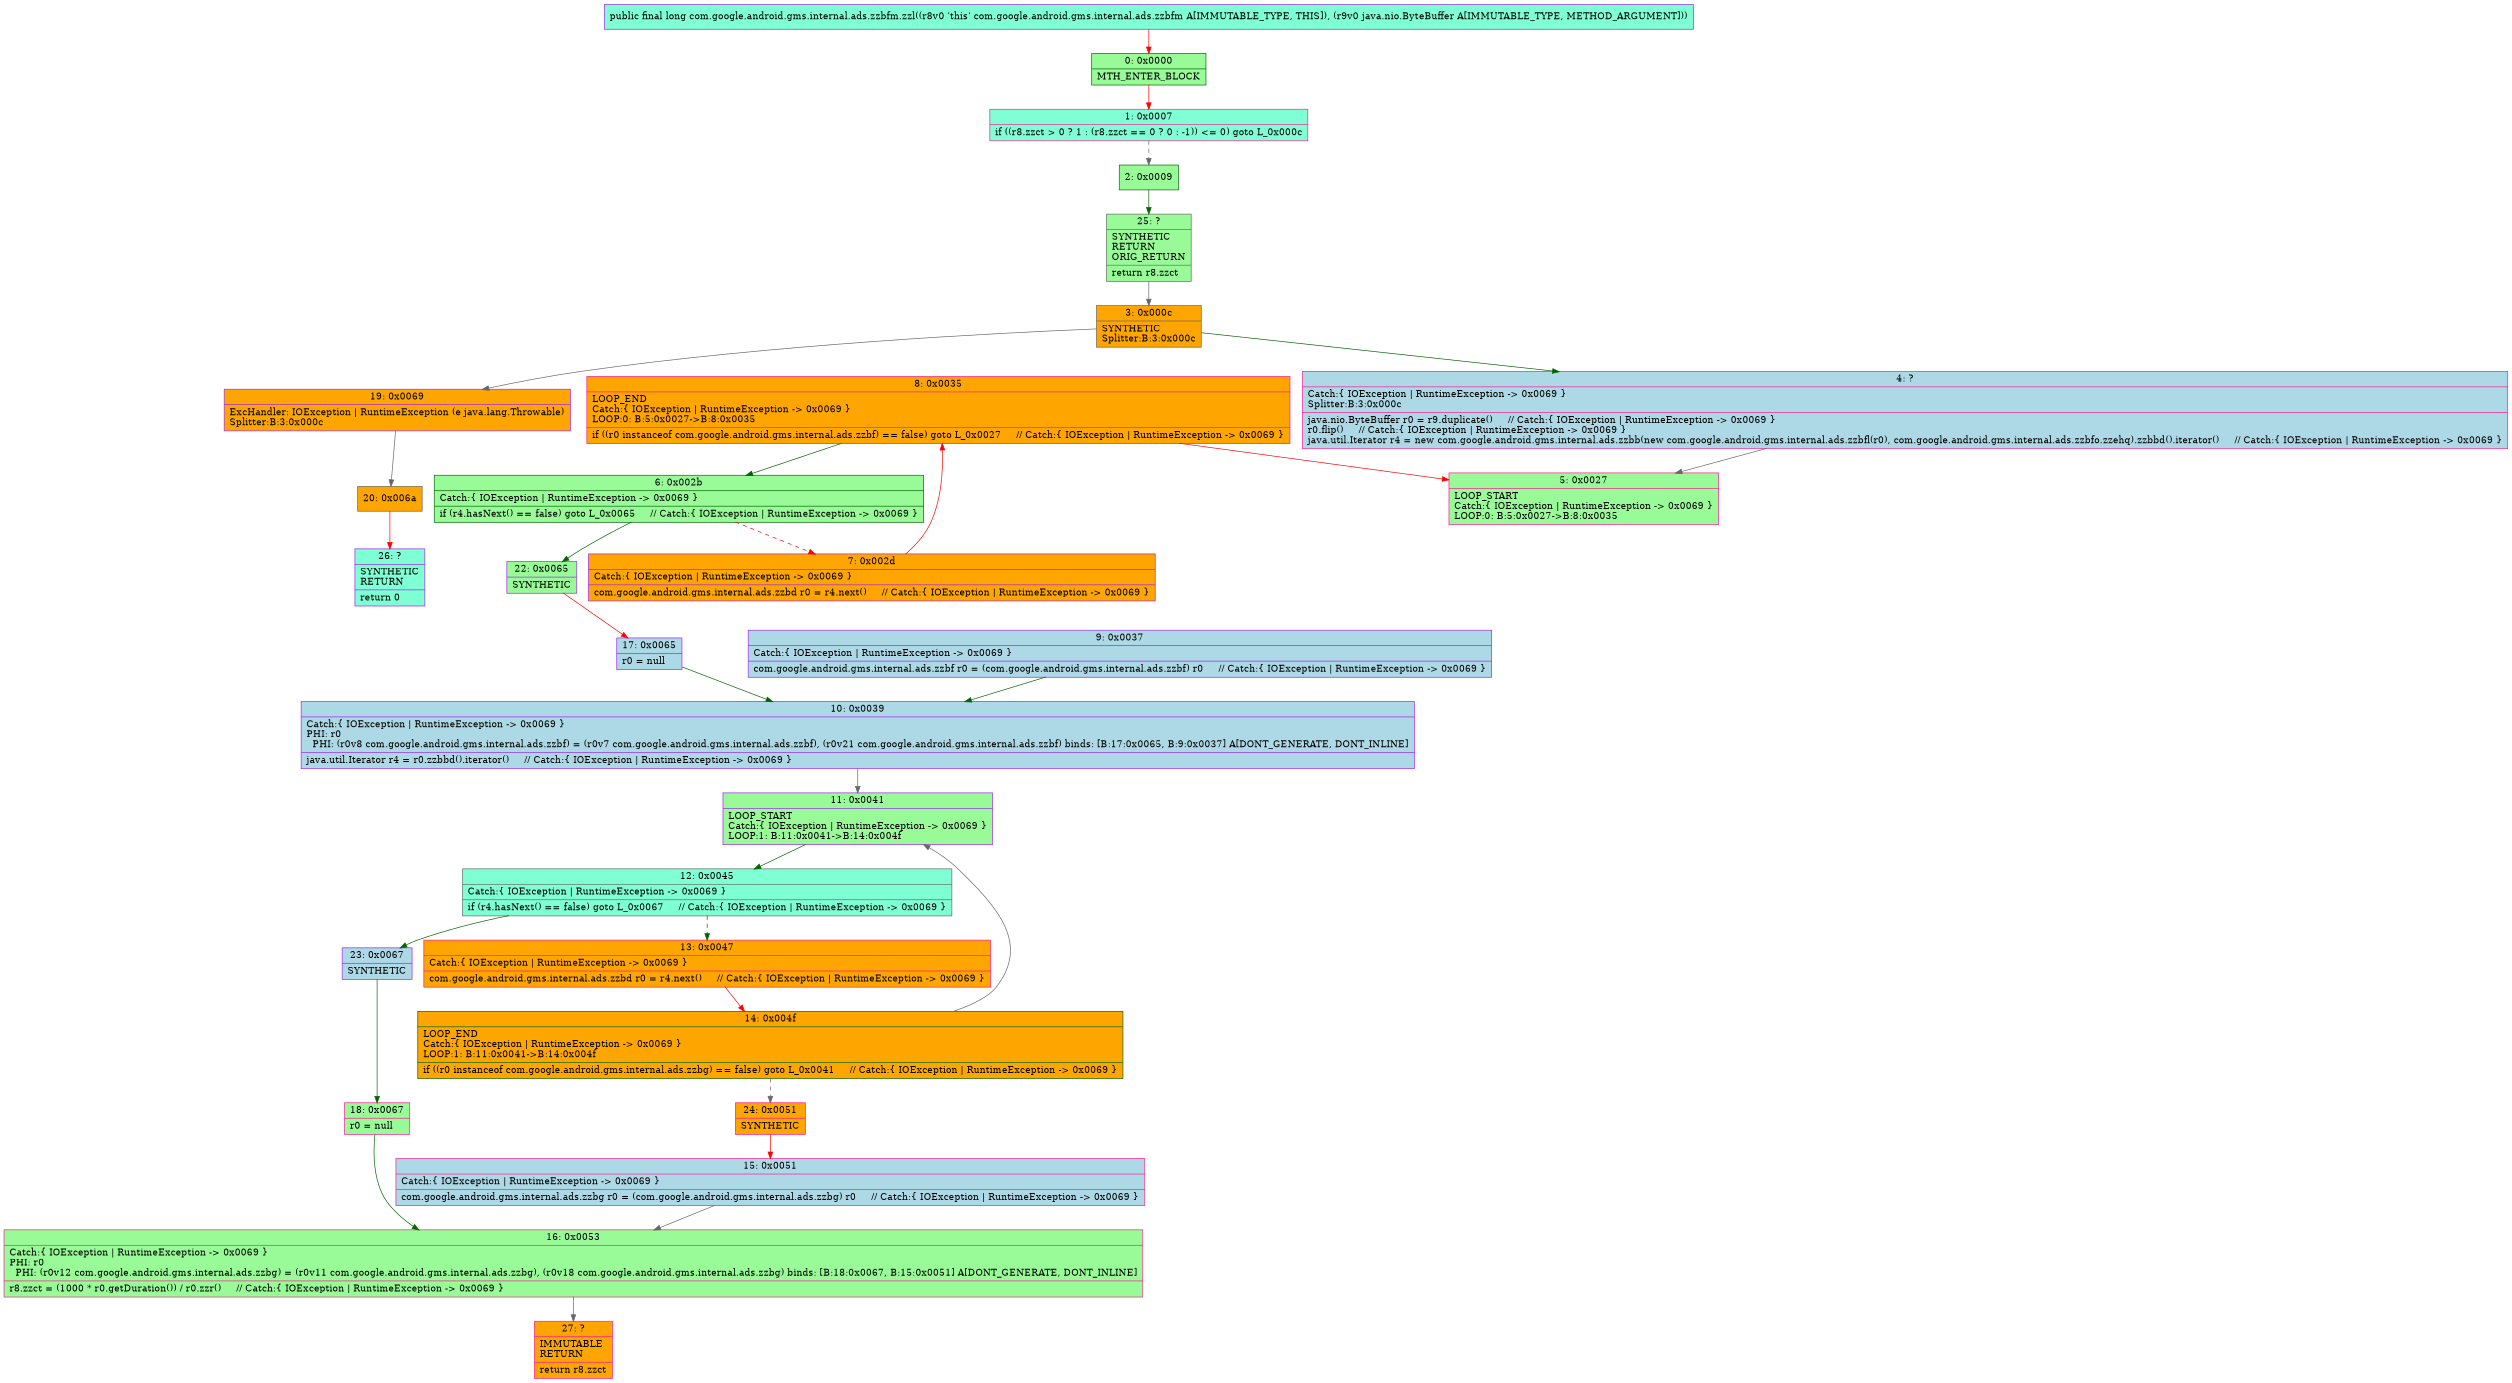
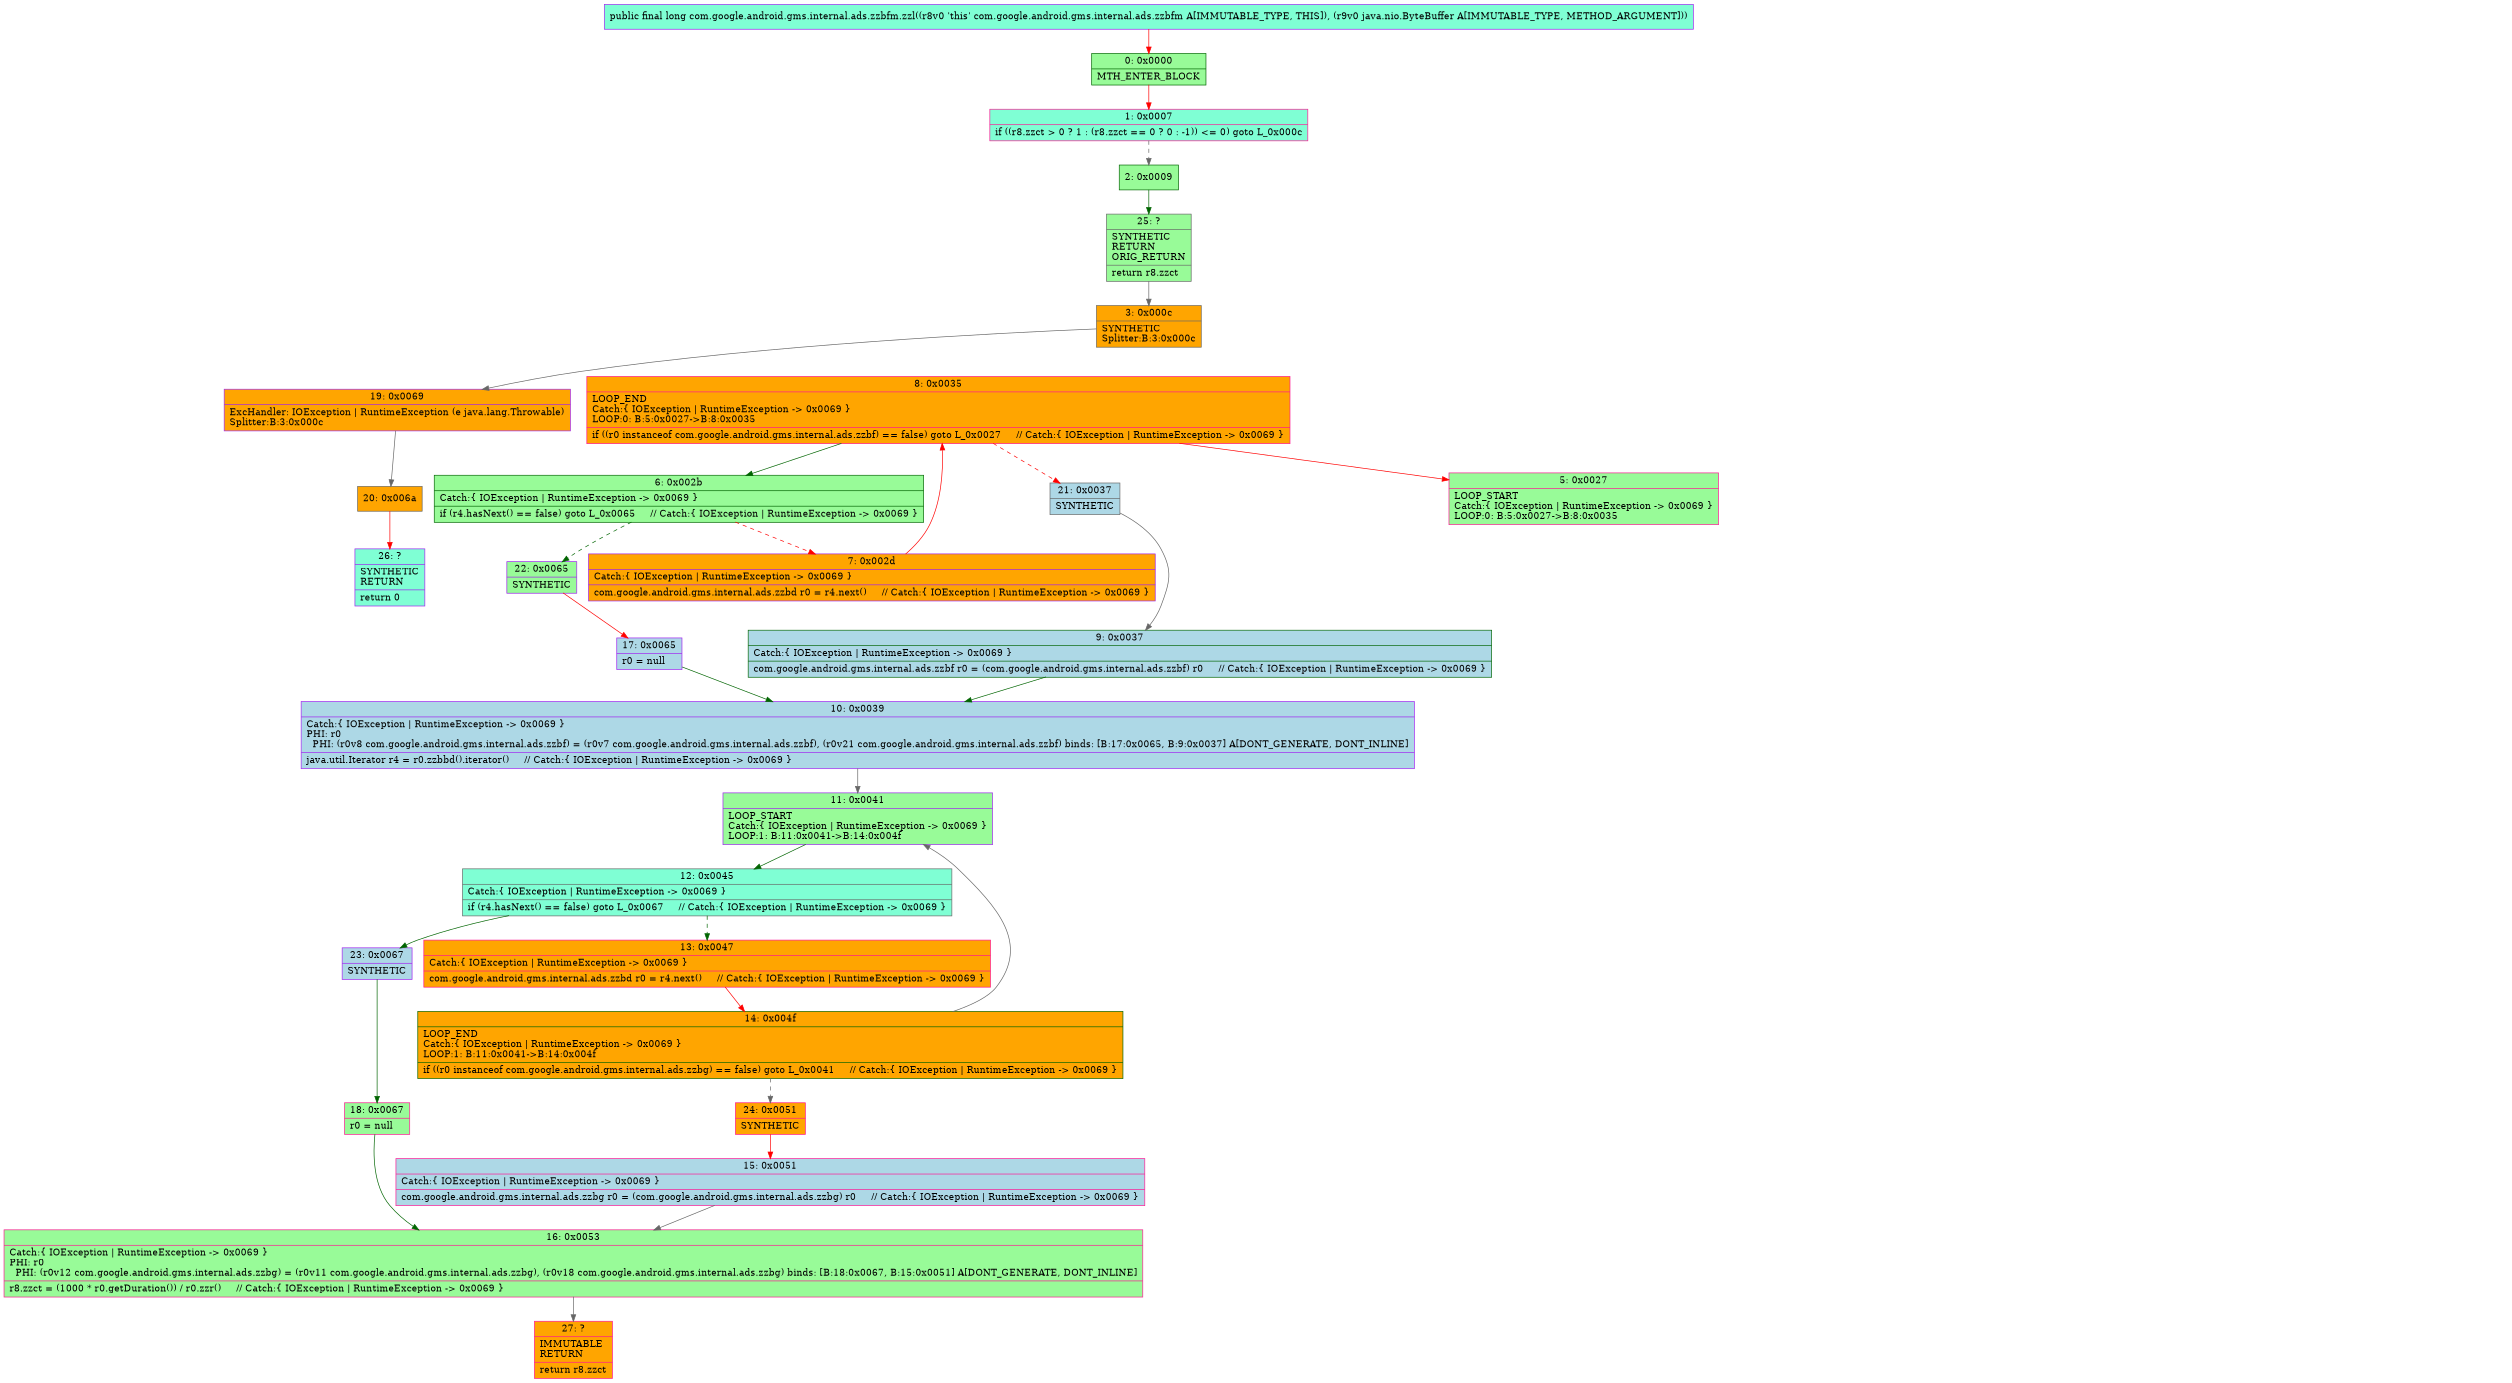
node "4: ?": removed
node "21: 0x0037": added
edge "6: 0x002b" -> "22: 0x0065": style solid -> dashed
node "9: 0x0037": color purple -> darkgreen
